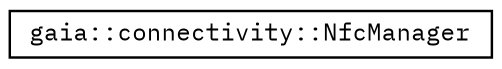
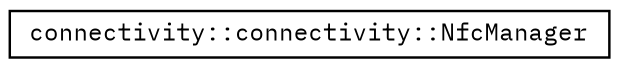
node "gaia::connectivity::NfcManager": label "gaia::connectivity::NfcManager" -> "connectivity::connectivity::NfcManager"
